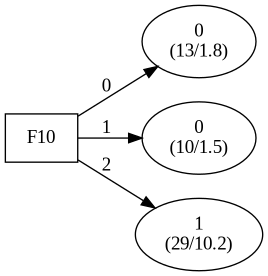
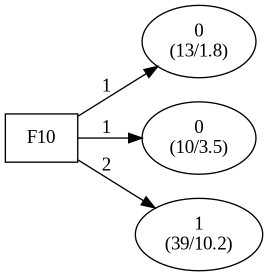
edge "F10" -> "0 (13/1.8)": label "0" -> "1"
node "0 (10/1.5)": label "0 (10/1.5)" -> "0 (10/3.5)"
node "1 (29/10.2)": label "1 (29/10.2)" -> "1 (39/10.2)"
